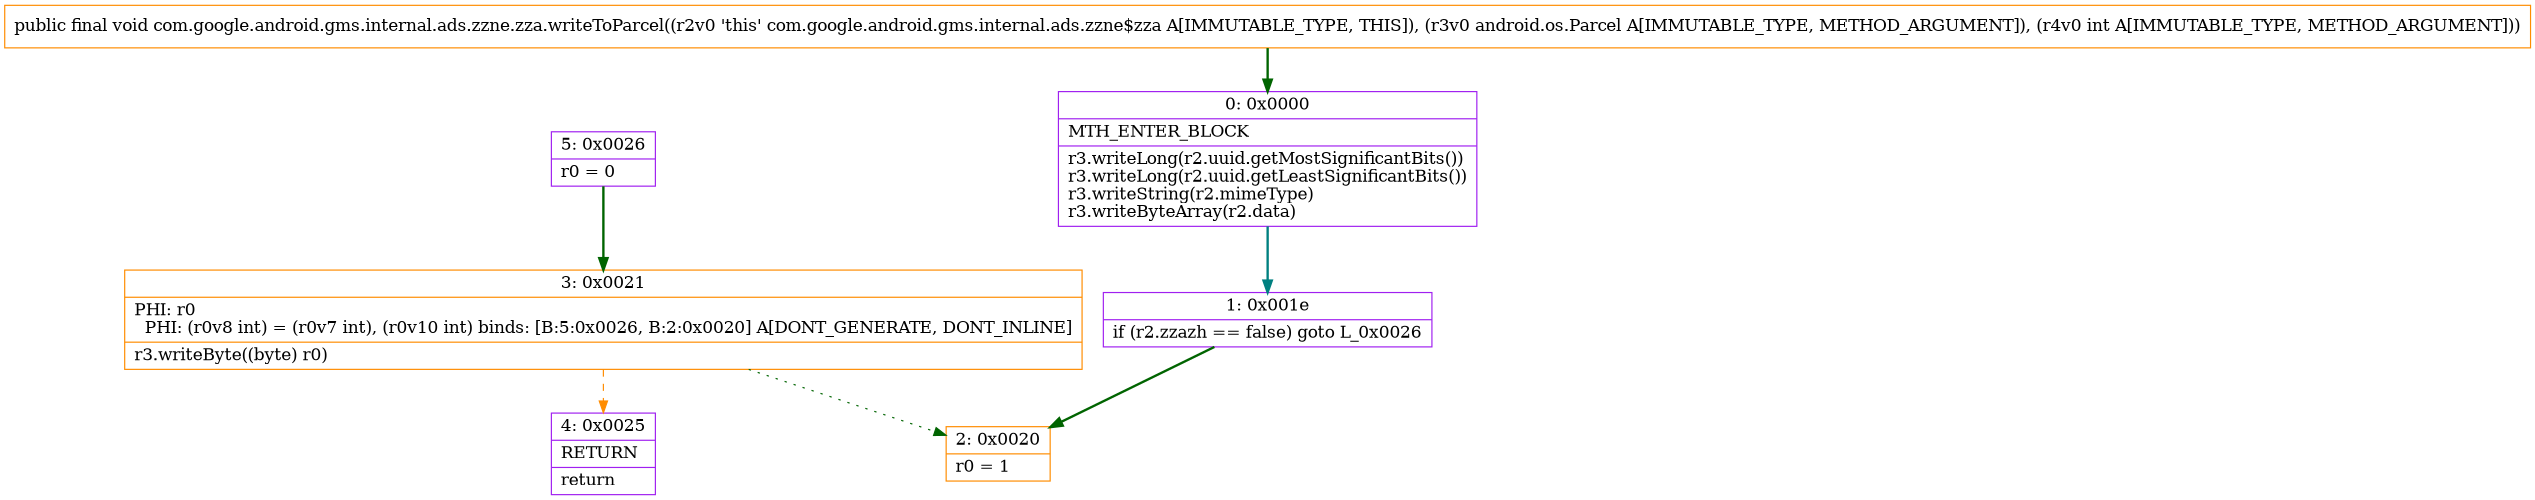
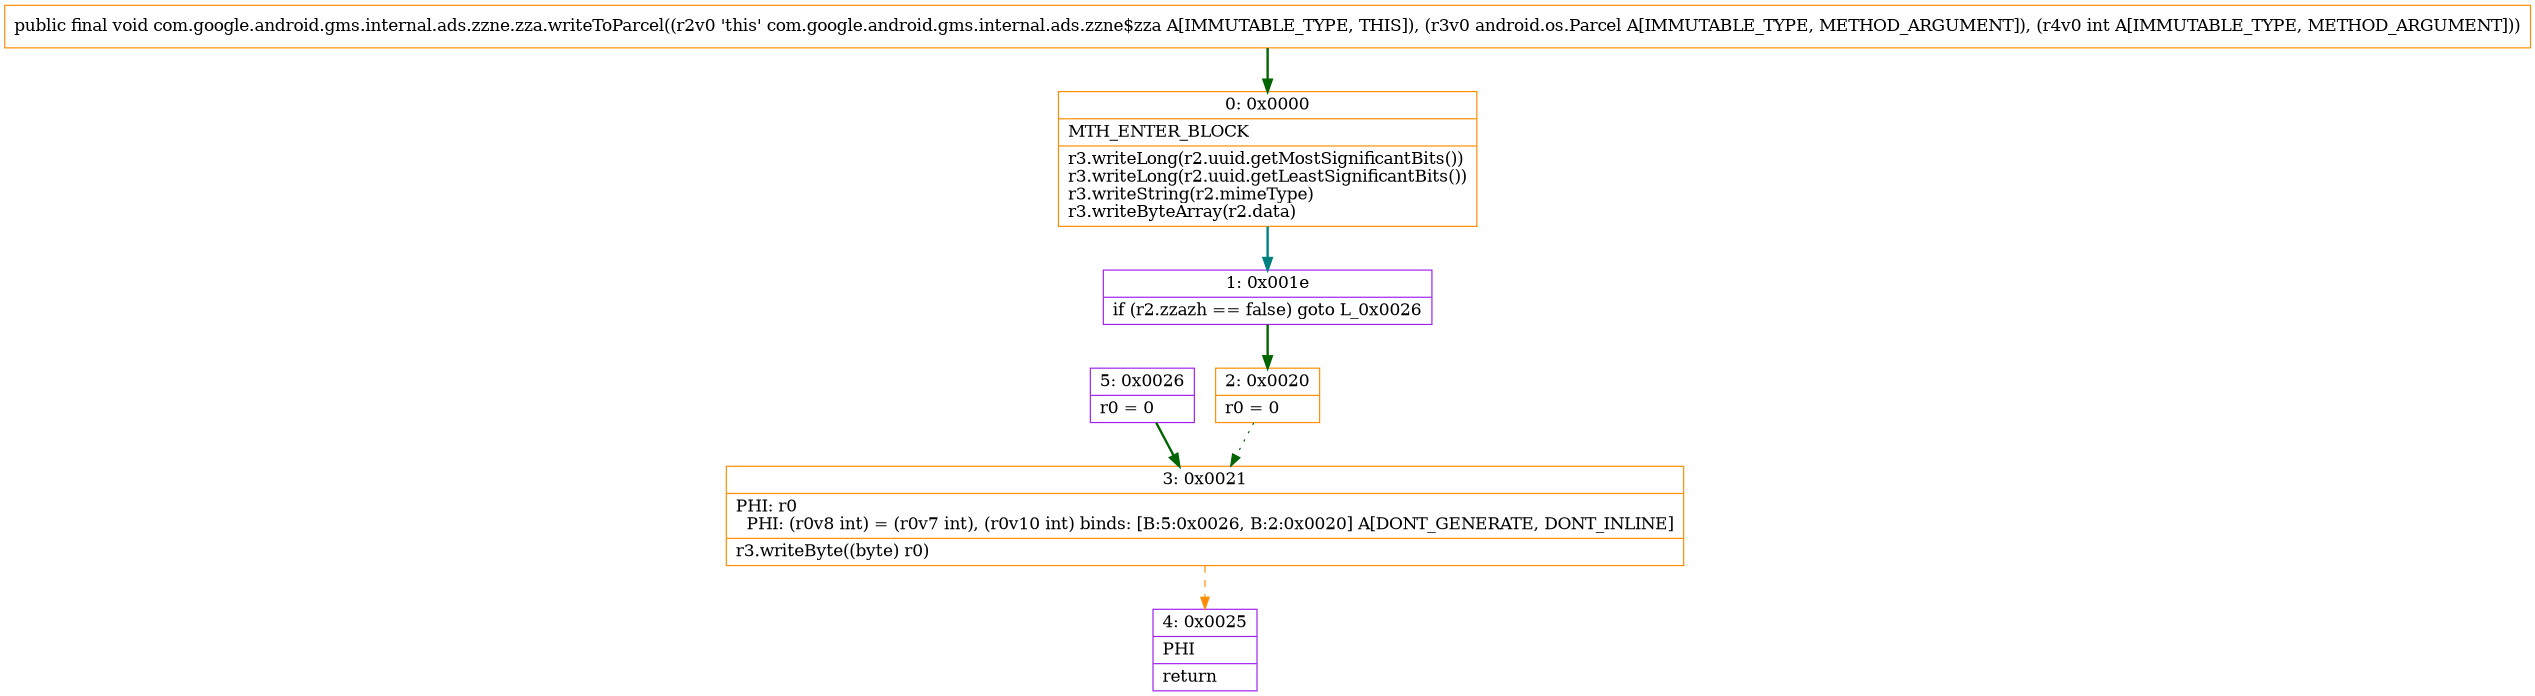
node "0: 0x0000": color purple -> darkorange
edge "3: 0x0021" -> "2: 0x0020": reversed
node "4: 0x0025": text "RETURN" -> "PHI"
node "2: 0x0020": text "r0 = 1" -> "r0 = 0"
